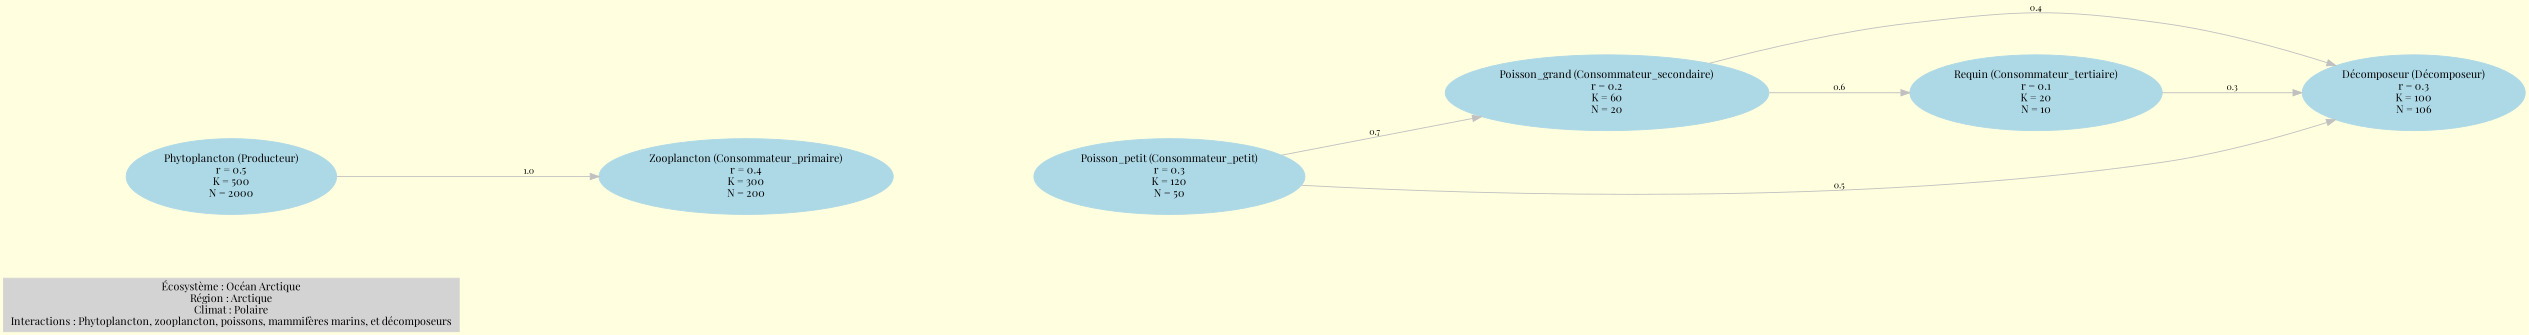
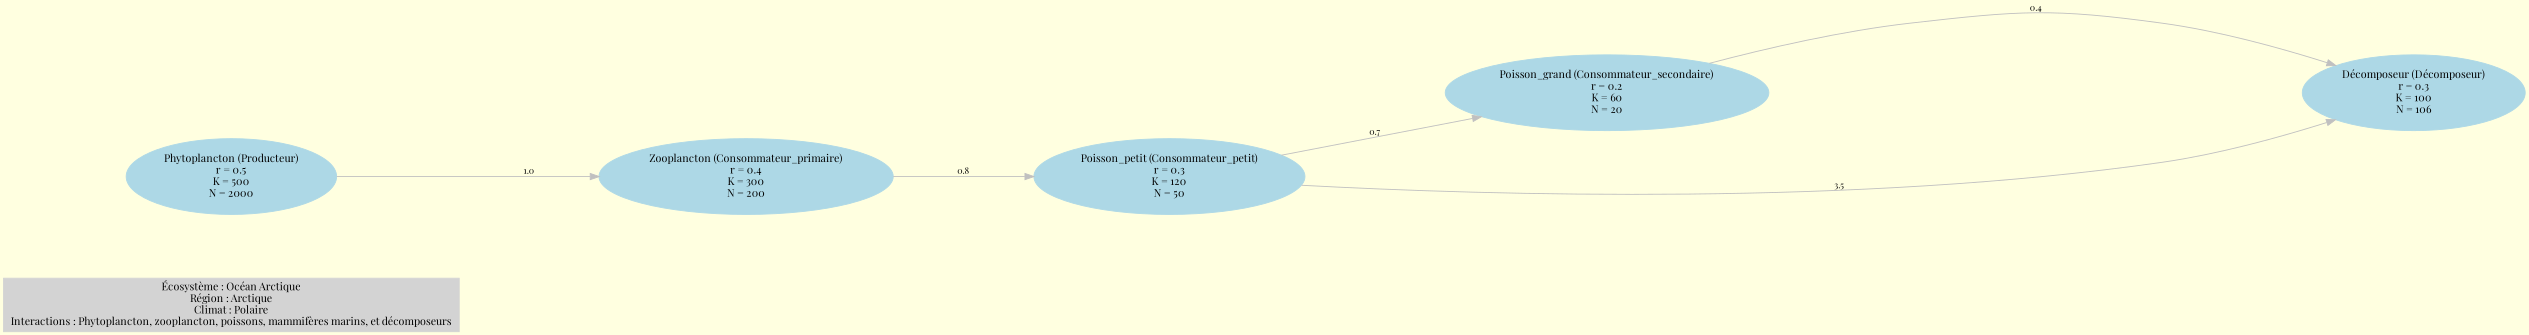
node "Requin (Consommateur_tertiaire) r = 0.1 K = 20 N = 10": removed
edge "Zooplancton (Consommateur_primaire) r = 0.4 K = 300 N = 200" -> "Poisson_petit (Consommateur_petit) r = 0.3 K = 120 N = 50": added, label "0.8"
edge "Poisson_petit (Consommateur_petit) r = 0.3 K = 120 N = 50" -> "Décomposeur (Décomposeur) r = 0.3 K = 100 N = 106": label "0.5" -> "3.5"
